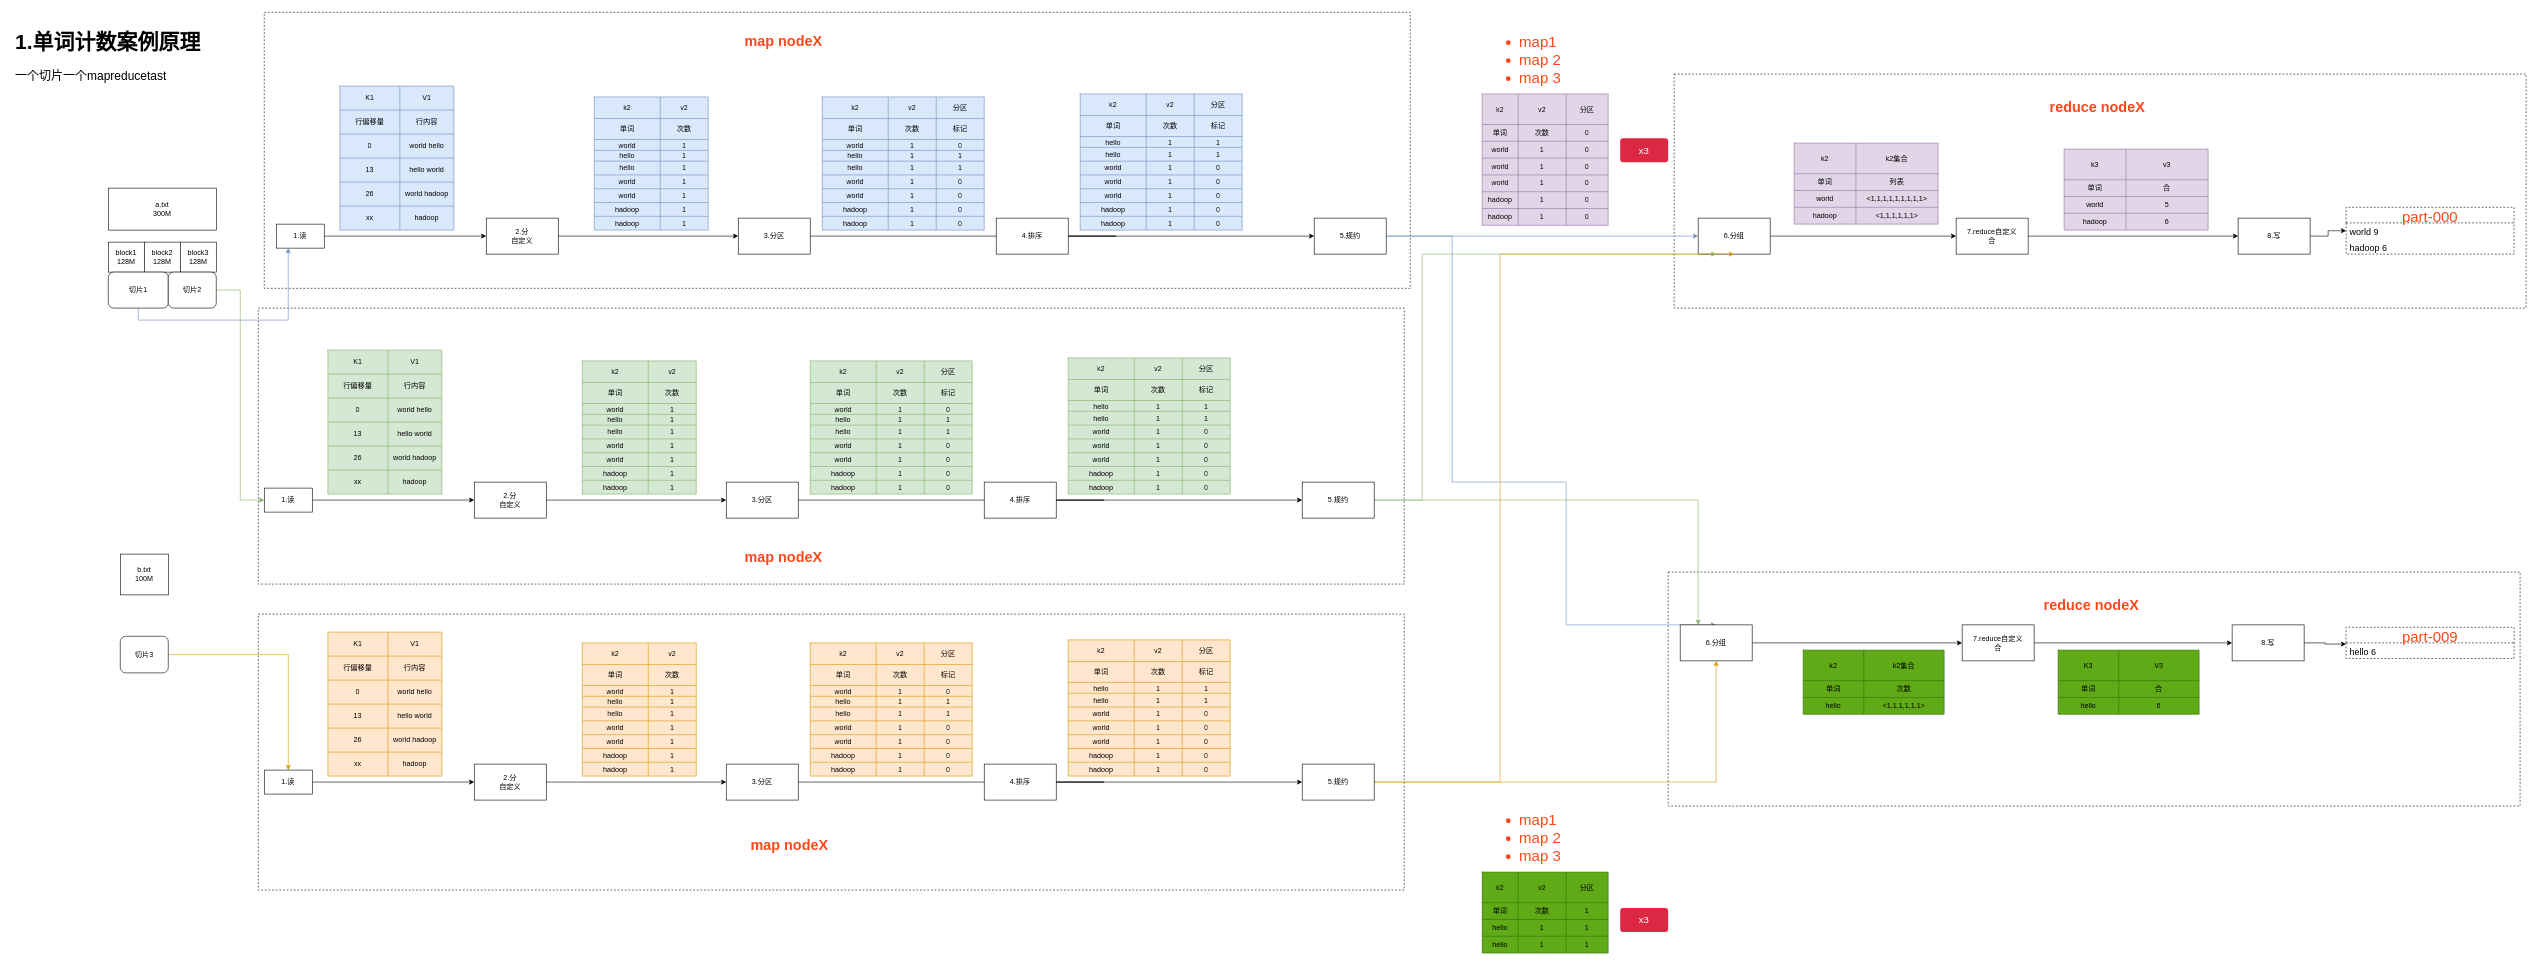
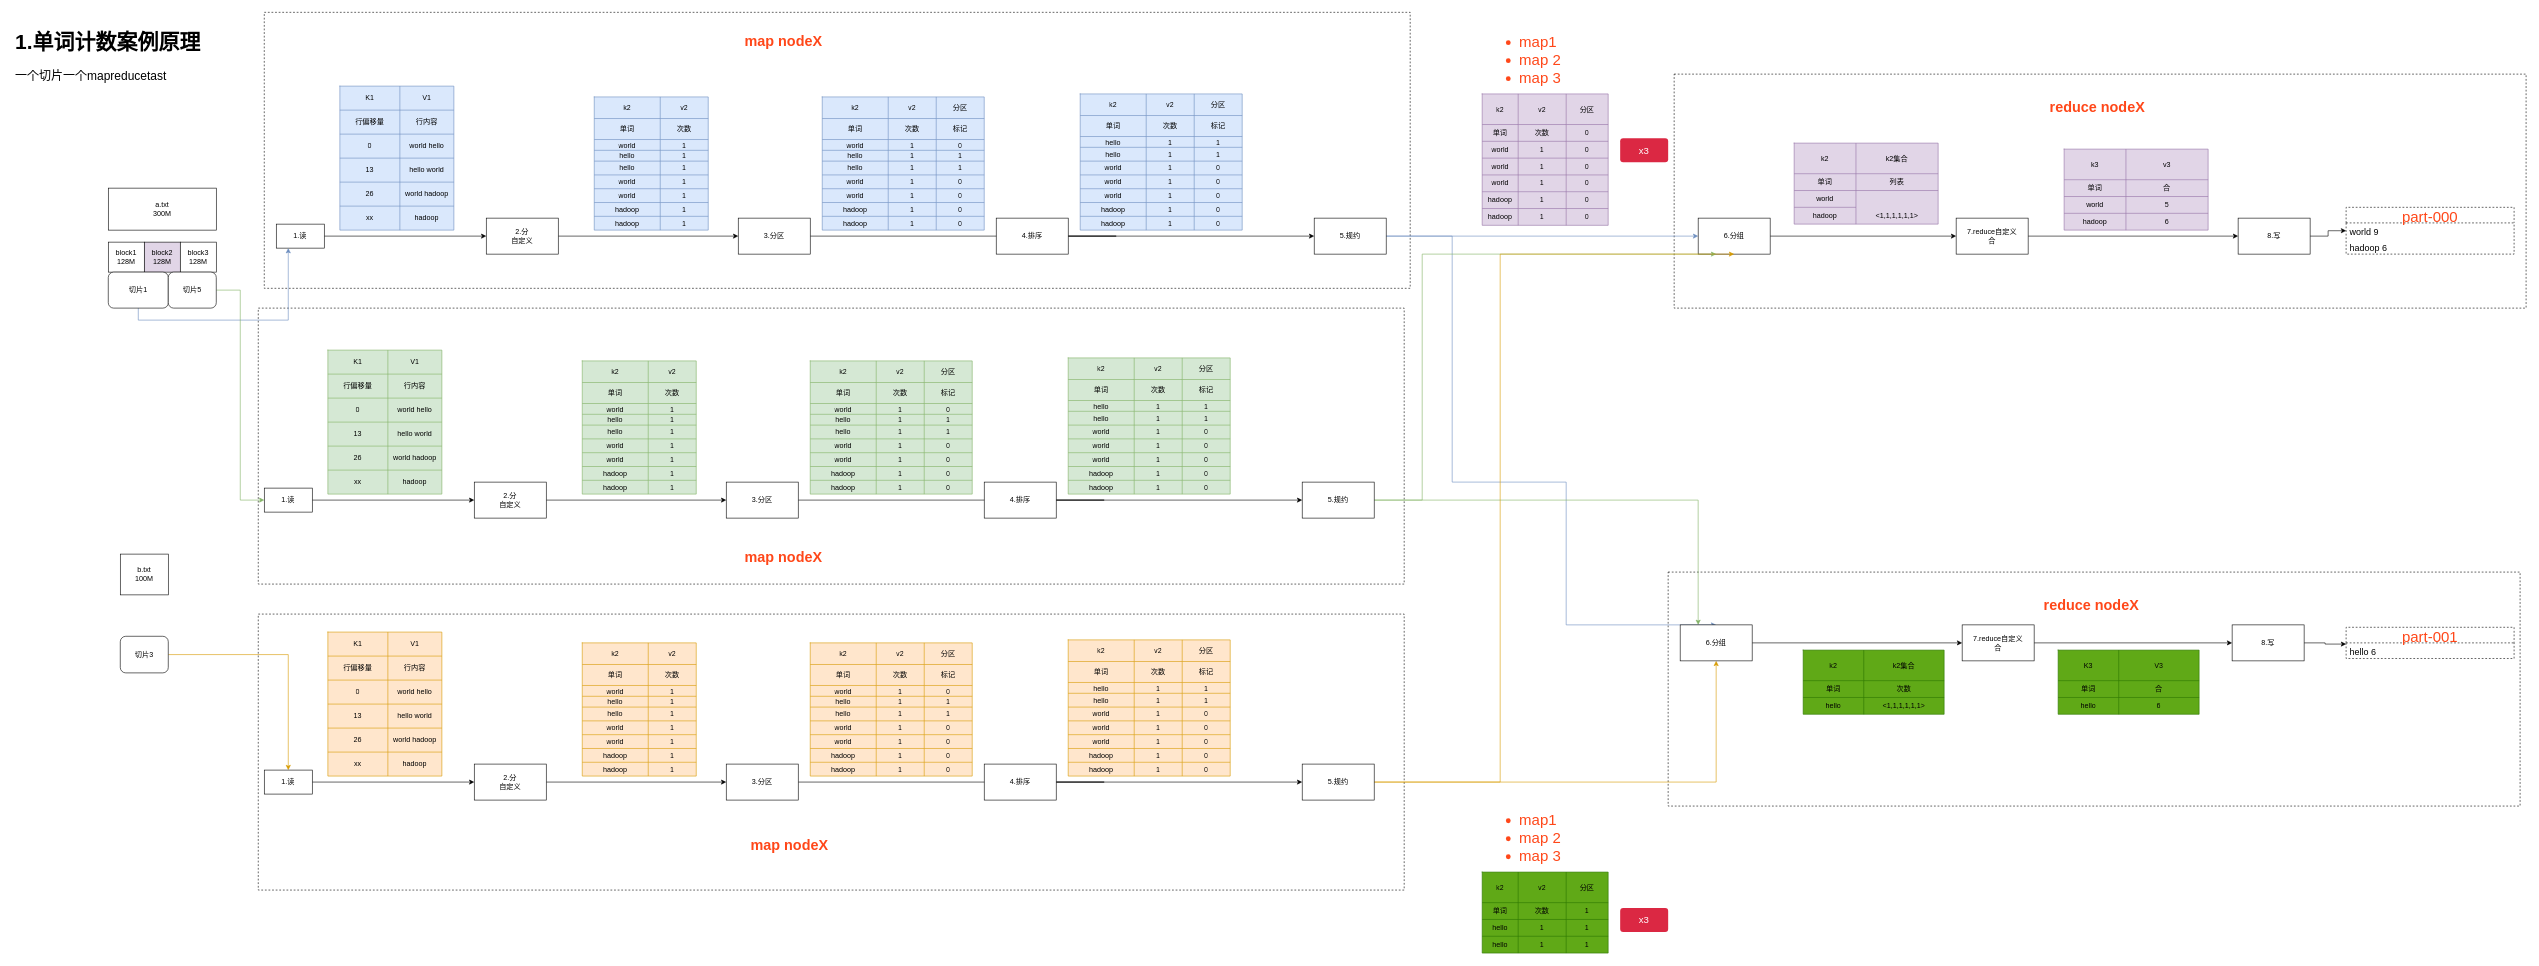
node "<1,1,1,1,1,1,1,1,1>": removed
node "block2 128M": fillcolor #ffffff -> #e1d5e7
node "切片2": label "切片2" -> "切片5"
node "part-009": label "part-009" -> "part-001"
